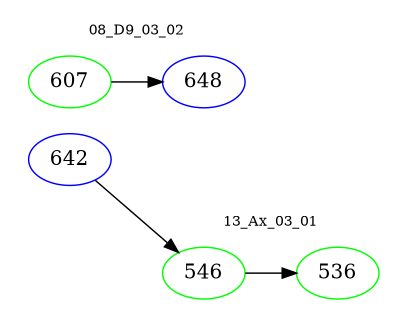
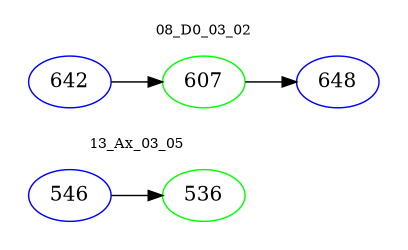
cluster "08_D9_03_02": label "08_D9_03_02" -> "08_D0_03_02"
edge "642" -> "546": now "642" -> "607"
cluster "13_Ax_03_01": label "13_Ax_03_01" -> "13_Ax_03_05"
node "546": color green -> blue
